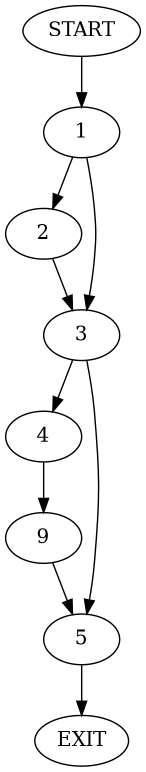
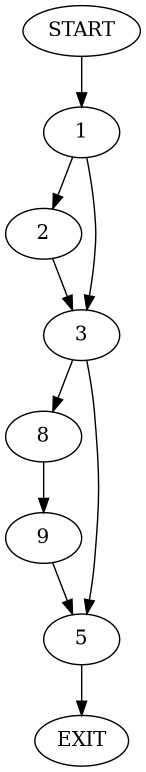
node "4": label "4" -> "8"
